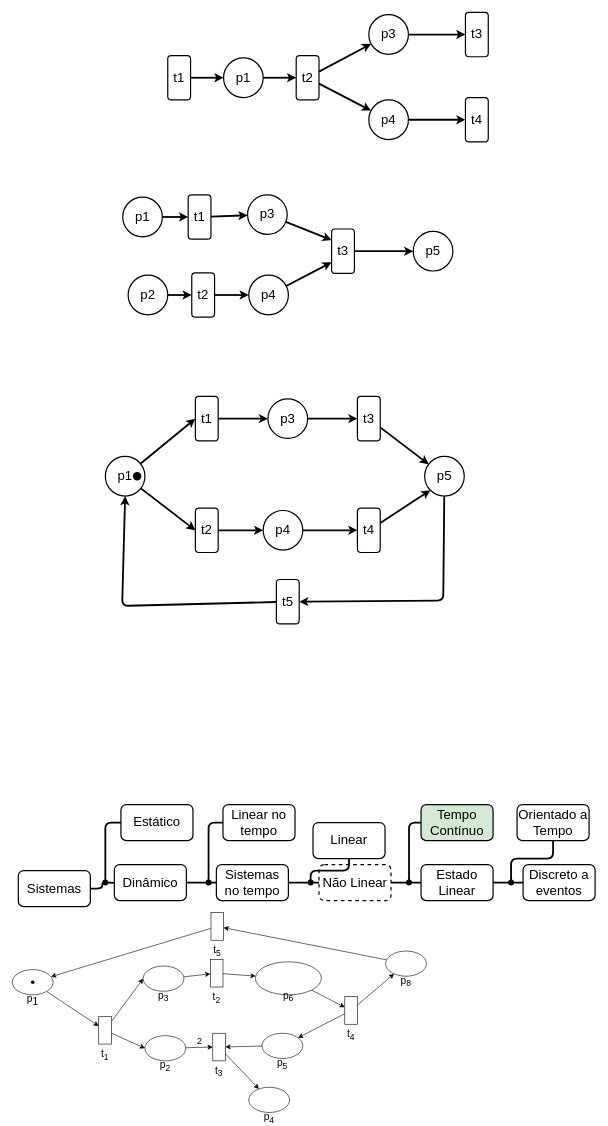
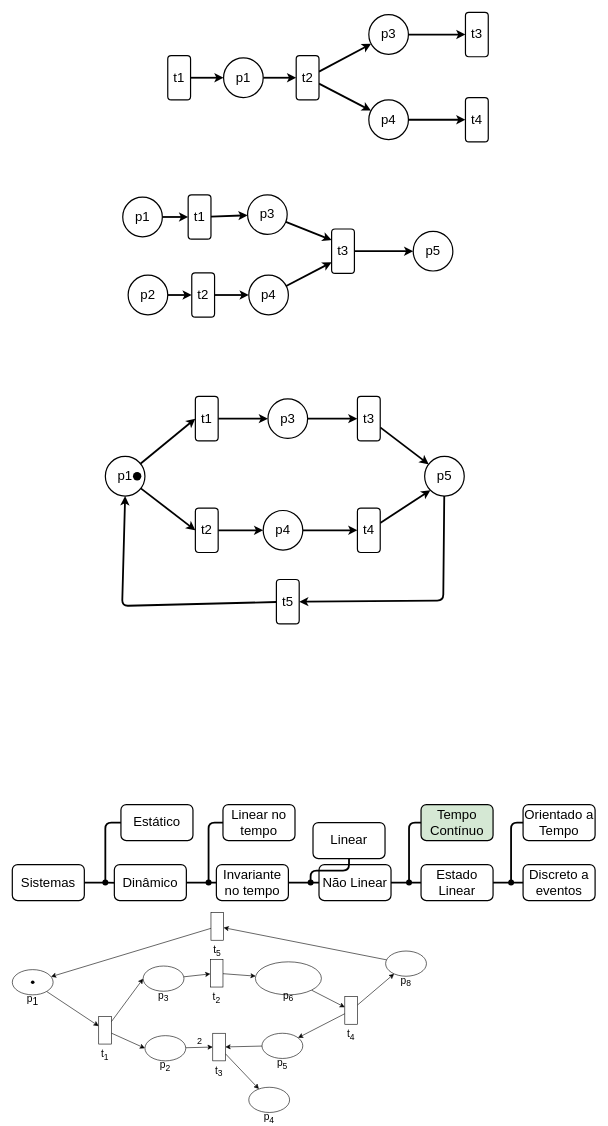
node "Orientado a Tempo": moved (553, 822) -> (559, 822)
node "Sistemas no tempo": label "Sistemas no tempo" -> "Invariante no tempo"
node "Não Linear": style dashed -> solid
node "Sistemas": moved (54, 888) -> (48, 882)
